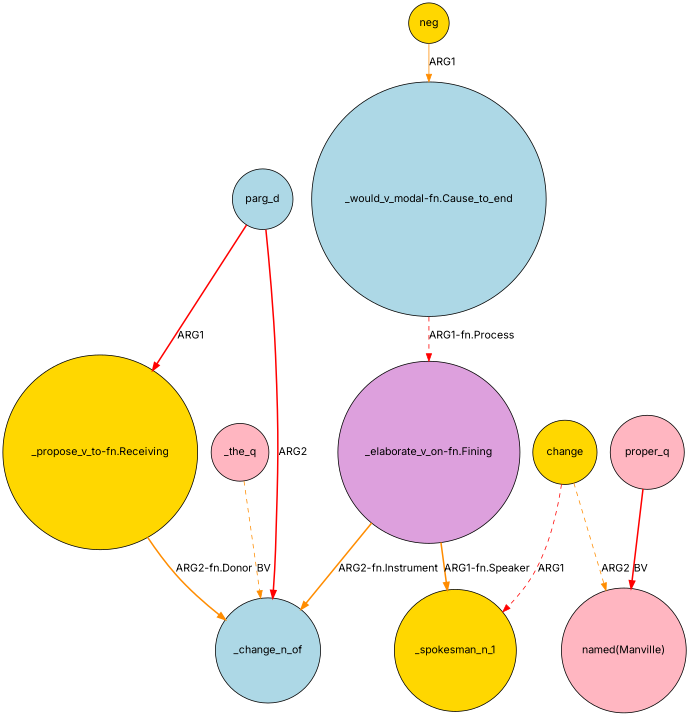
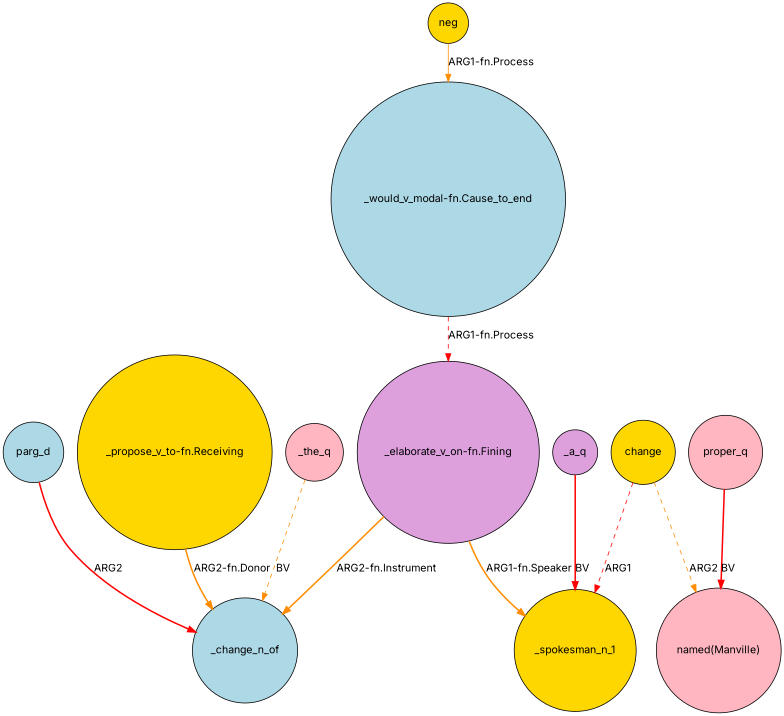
edge "neg" -> "_would_v_modal-fn.Cause_to_end": label "ARG1" -> "ARG1-fn.Process"
edge "parg_d" -> "_propose_v_to-fn.Receiving": removed, label "ARG1"
node "_a_q": added
